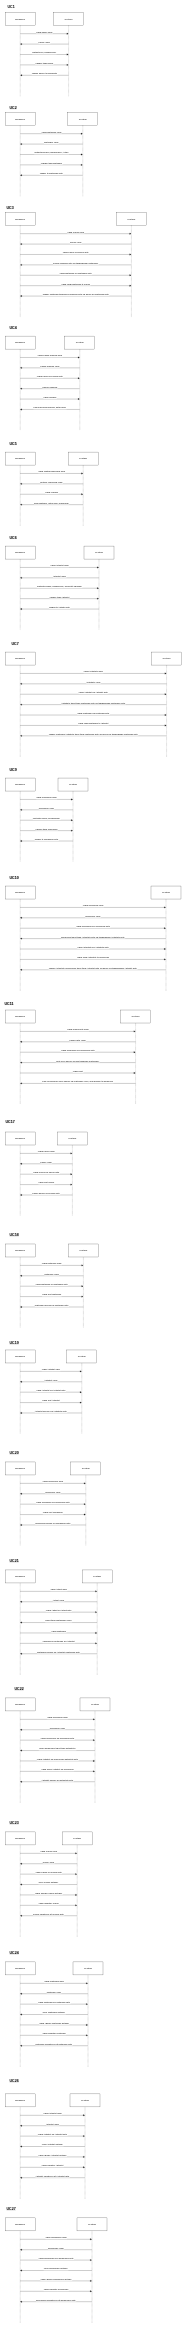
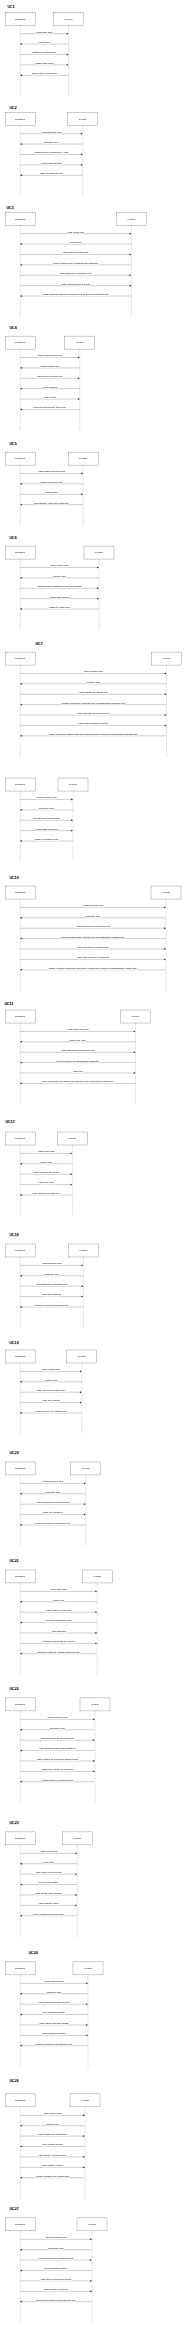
node "UC7": moved (18, 644) -> (42, 644)
node "UC9": removed
node "UC22": moved (21, 1690) -> (16, 1690)
node "UC24": moved (16, 1954) -> (35, 1954)
node "UC27": moved (13, 2210) -> (16, 2210)
